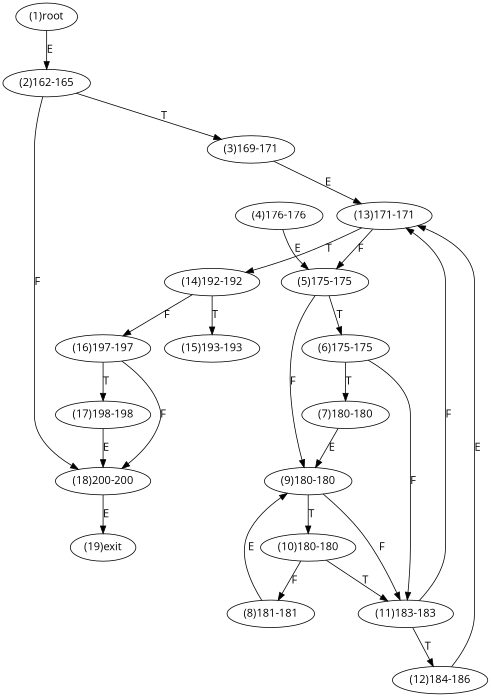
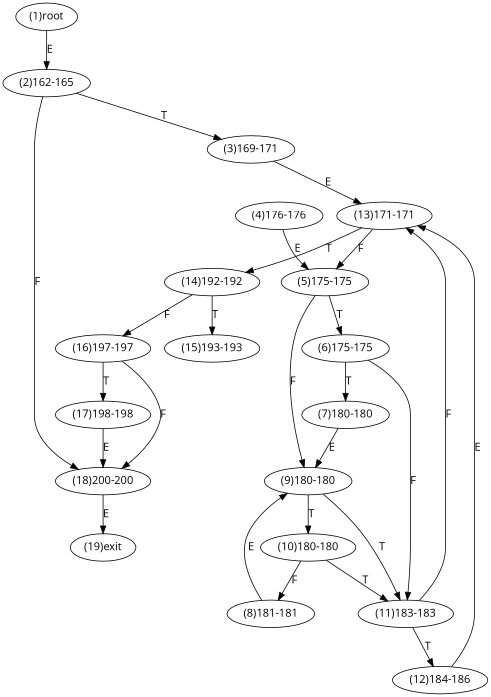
edge "(9)180-180" -> "(11)183-183": label "F" -> "T"
